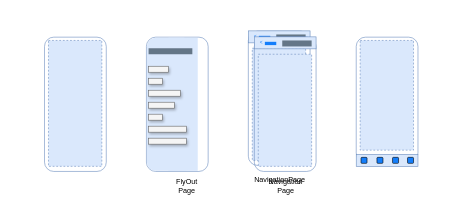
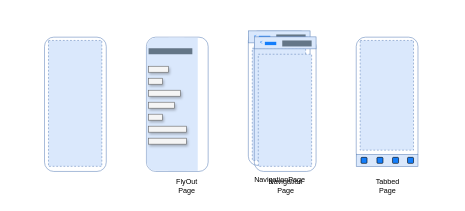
node "Tabbed Page": added
